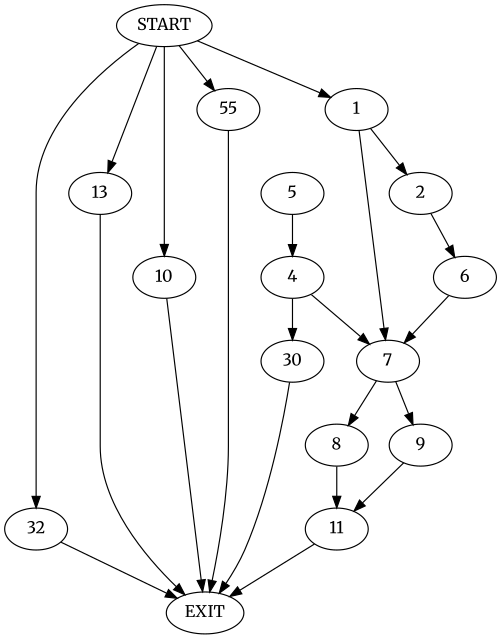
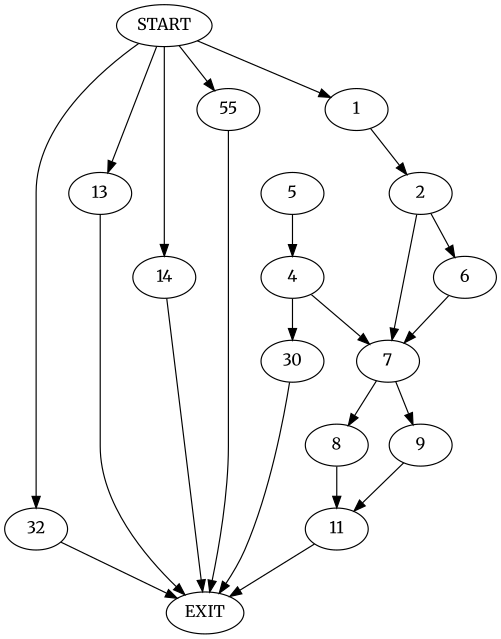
edge "1" -> "7": now "2" -> "7"
node "10": label "10" -> "14"
